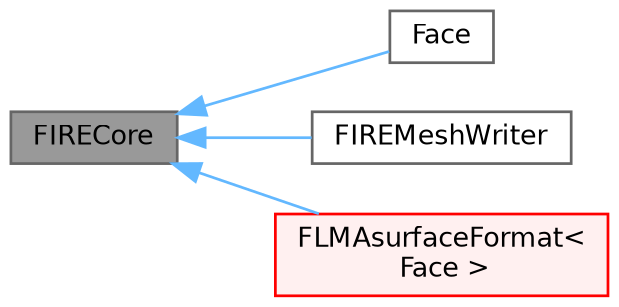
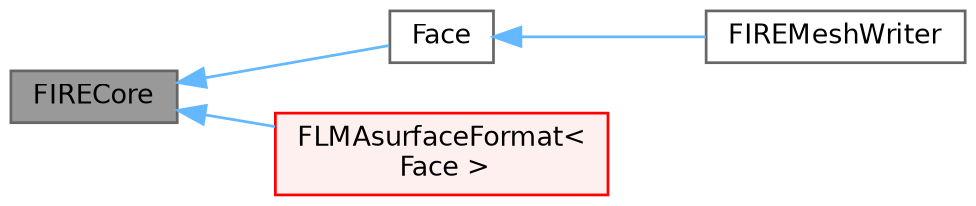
edge "FIREMeshWriter" -> "FIRECore": now "FIREMeshWriter" -> "Face"
